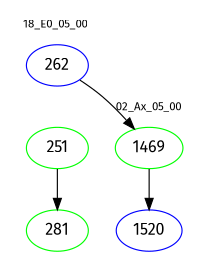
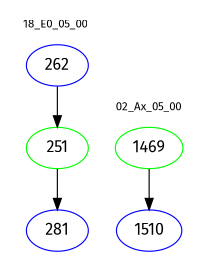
edge "262" -> "1469": now "262" -> "251"
node "281": color green -> blue
node "1520": label "1520" -> "1510"
